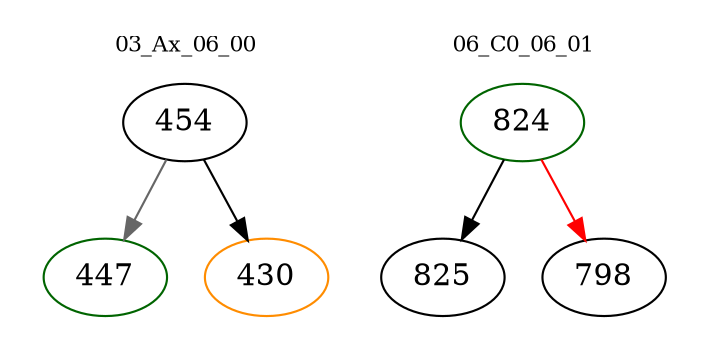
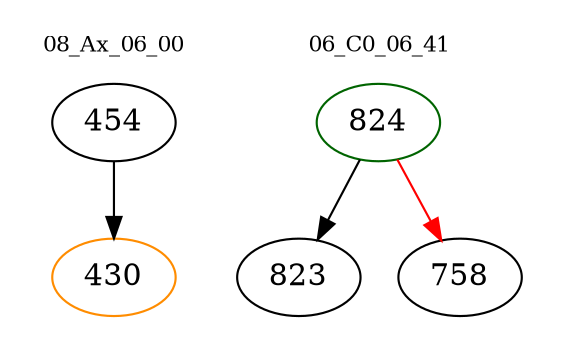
cluster "03_Ax_06_00": label "03_Ax_06_00" -> "08_Ax_06_00"
cluster "06_C0_06_01": label "06_C0_06_01" -> "06_C0_06_41"
node "447": removed
node "825": label "825" -> "823"
node "798": label "798" -> "758"
